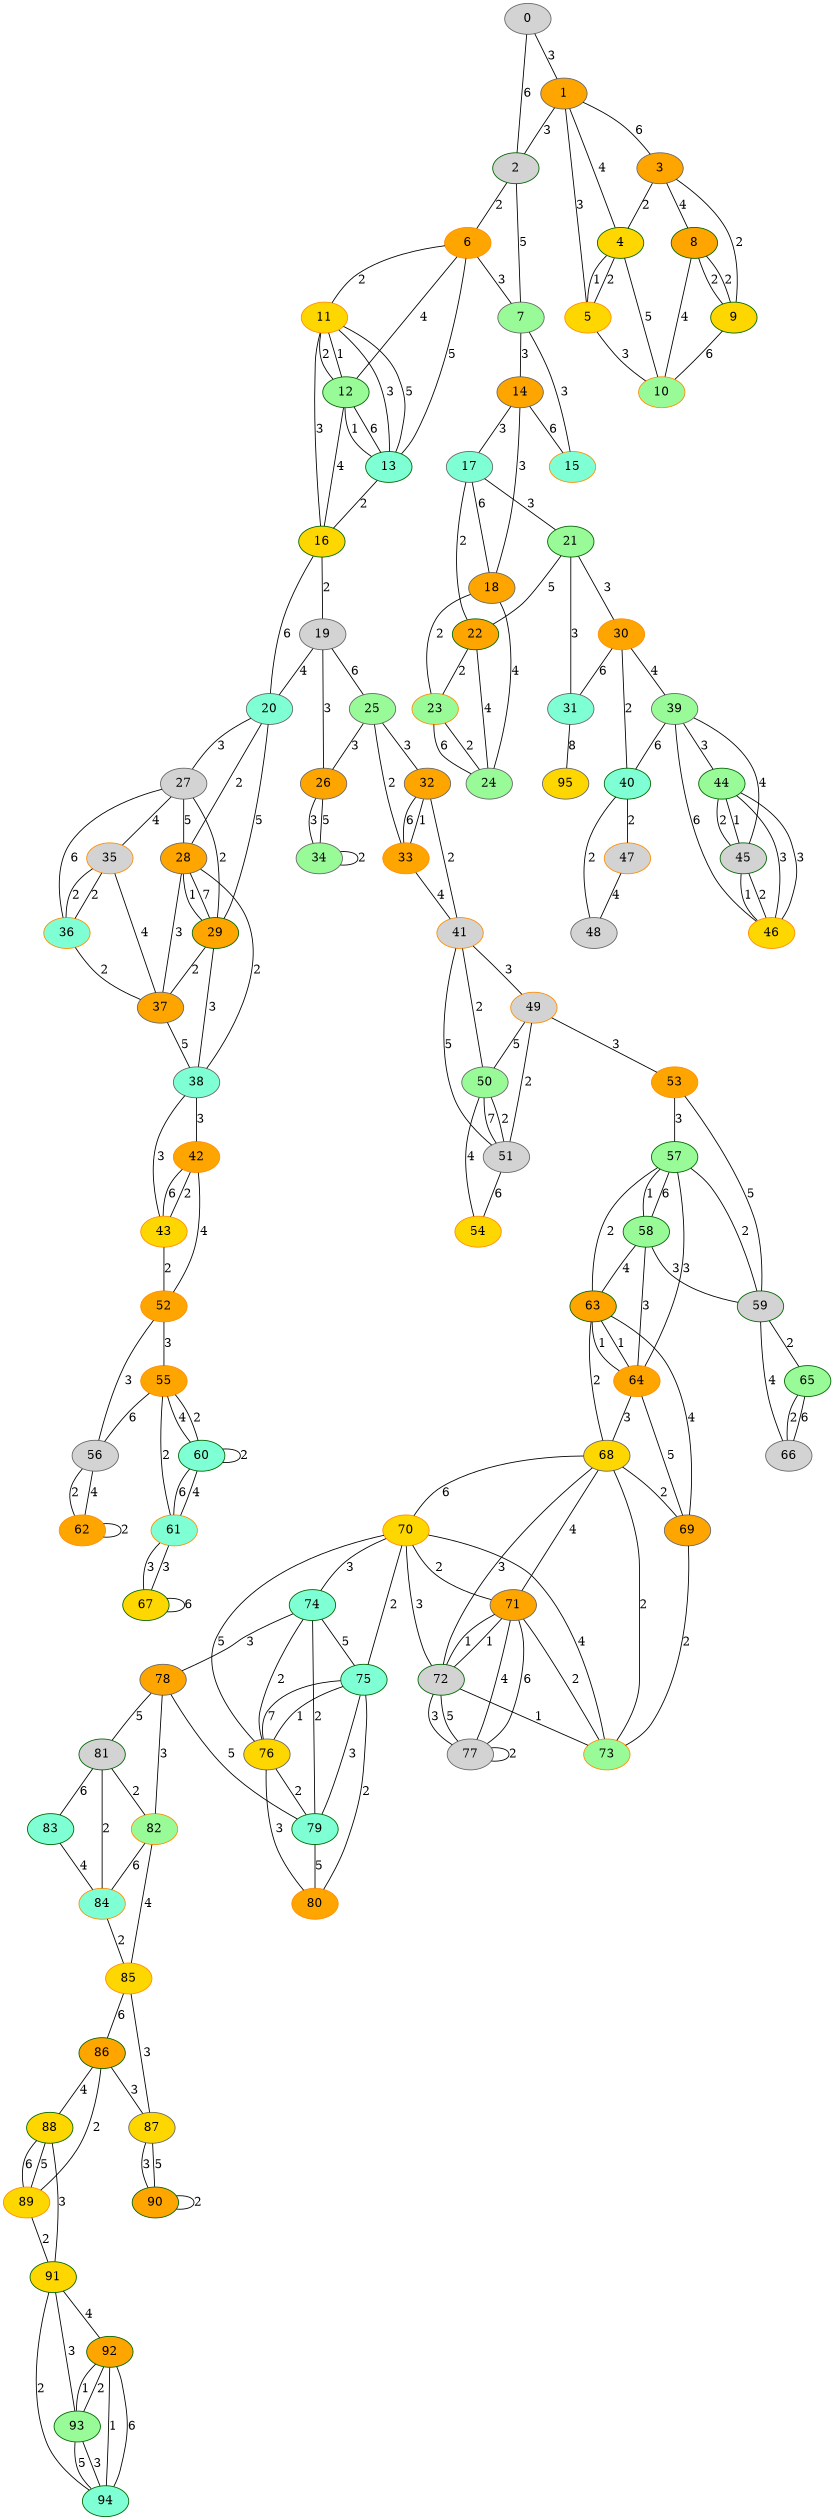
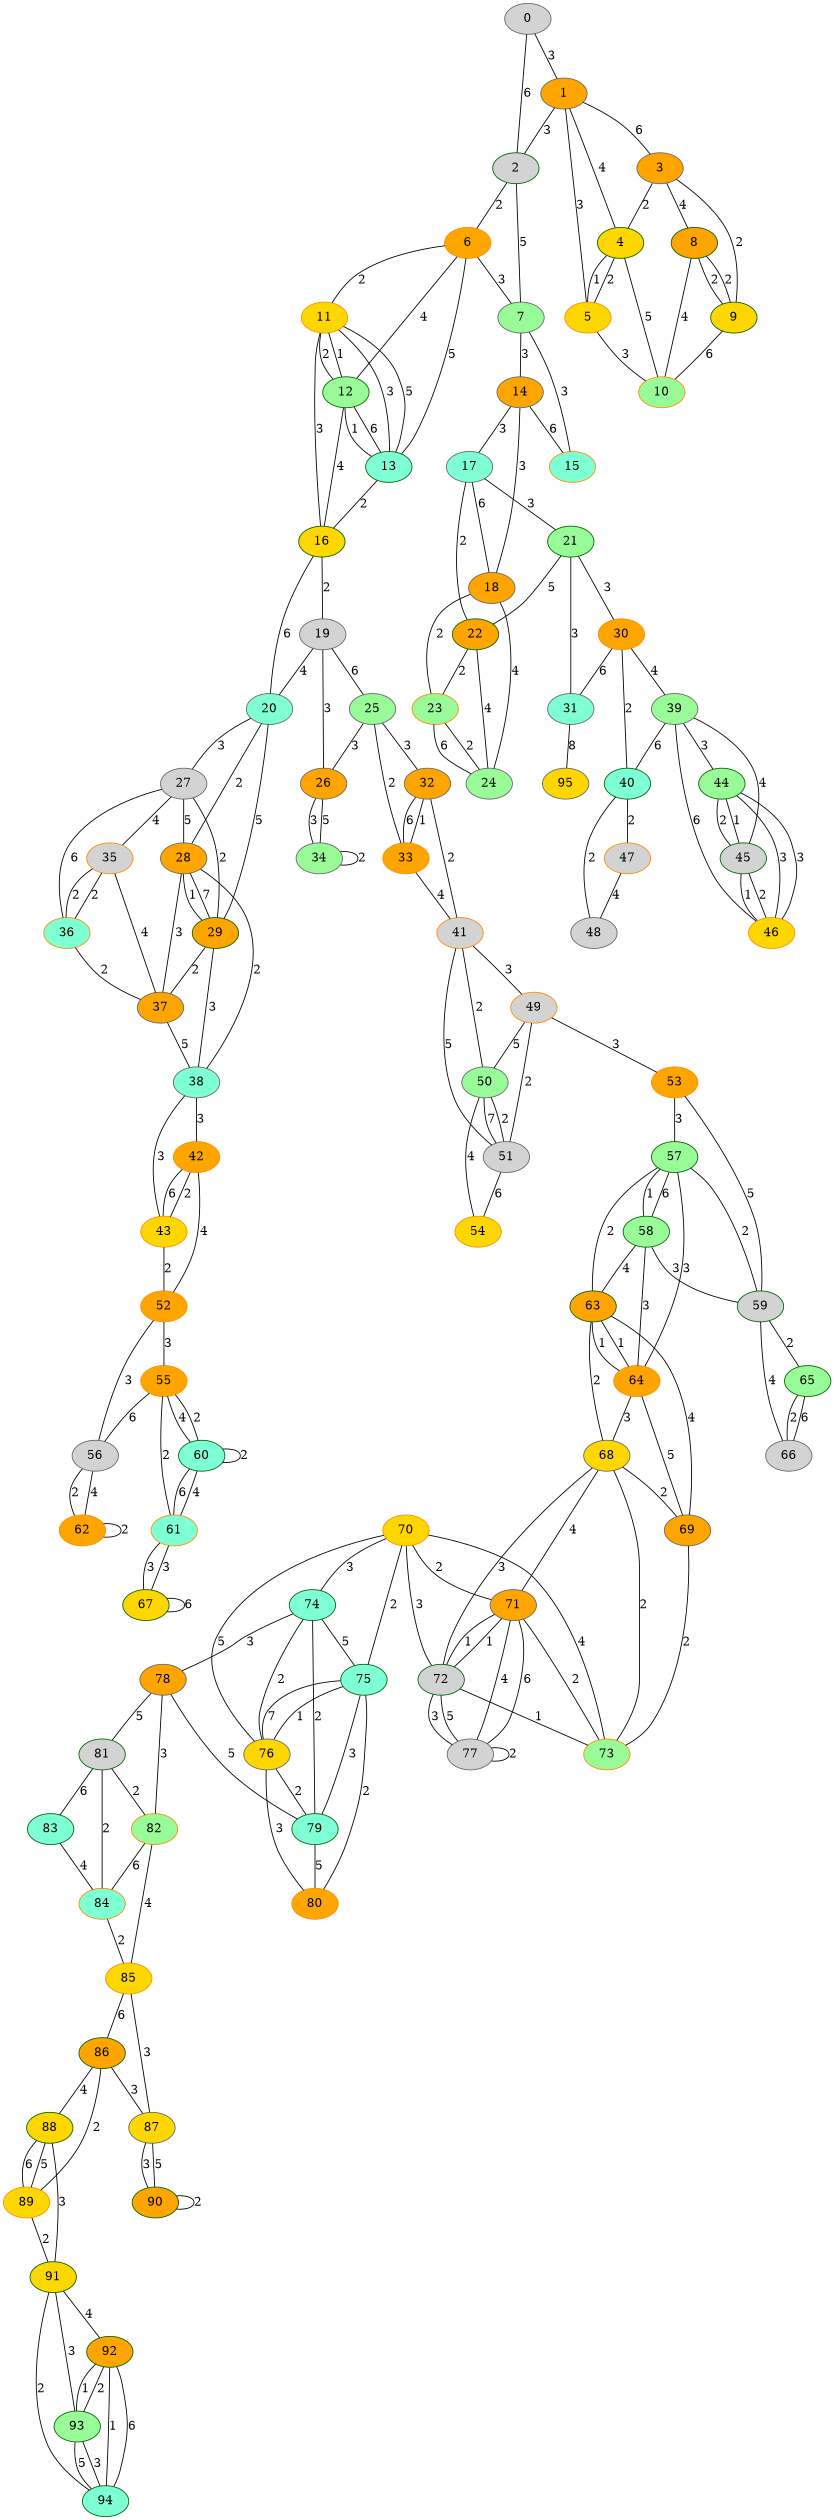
edge "68" -- "70": removed, label "6"
